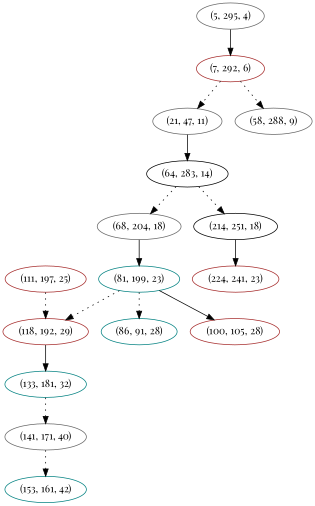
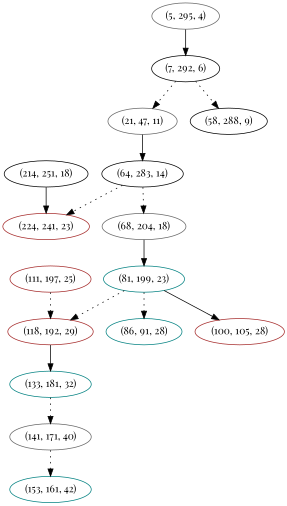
node "(7, 292, 6)": color brown -> black
node "(58, 288, 9)": color gray40 -> black
edge "(64, 283, 14)" -> "(214, 251, 18)": now "(64, 283, 14)" -> "(224, 241, 23)"
